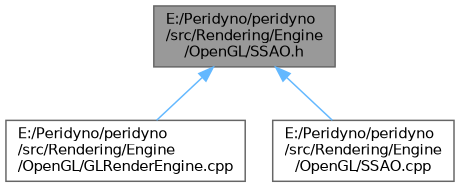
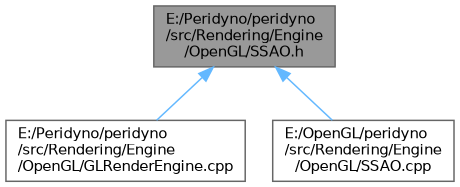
node "E:/Peridyno/peridyno /src/Rendering/Engine /OpenGL/SSAO.cpp": label "E:/Peridyno/peridyno /src/Rendering/Engine /OpenGL/SSAO.cpp" -> "E:/OpenGL/peridyno /src/Rendering/Engine /OpenGL/SSAO.cpp"
